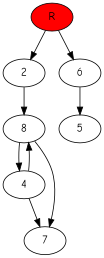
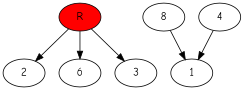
node "3": added
edge "2" -> "8": removed
node "5": removed
edge "8" -> "4": removed
edge "4" -> "8": removed
node "7": label "7" -> "1"
